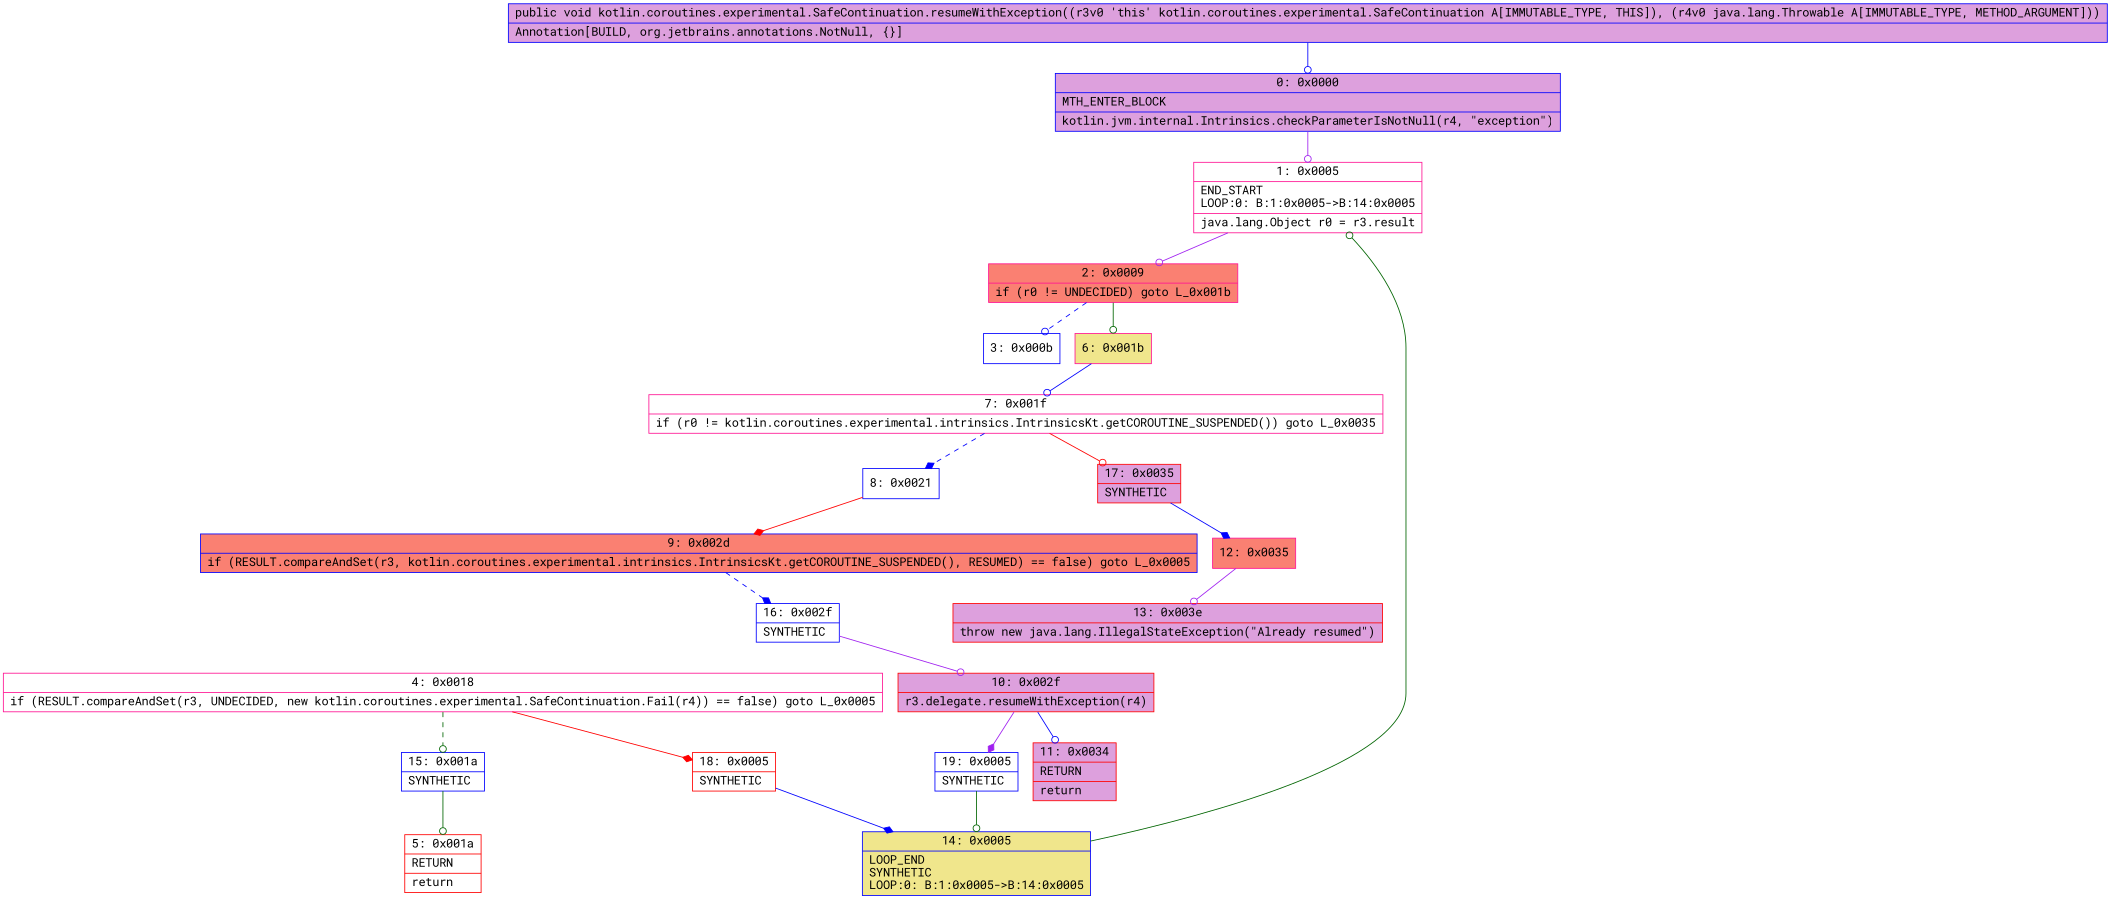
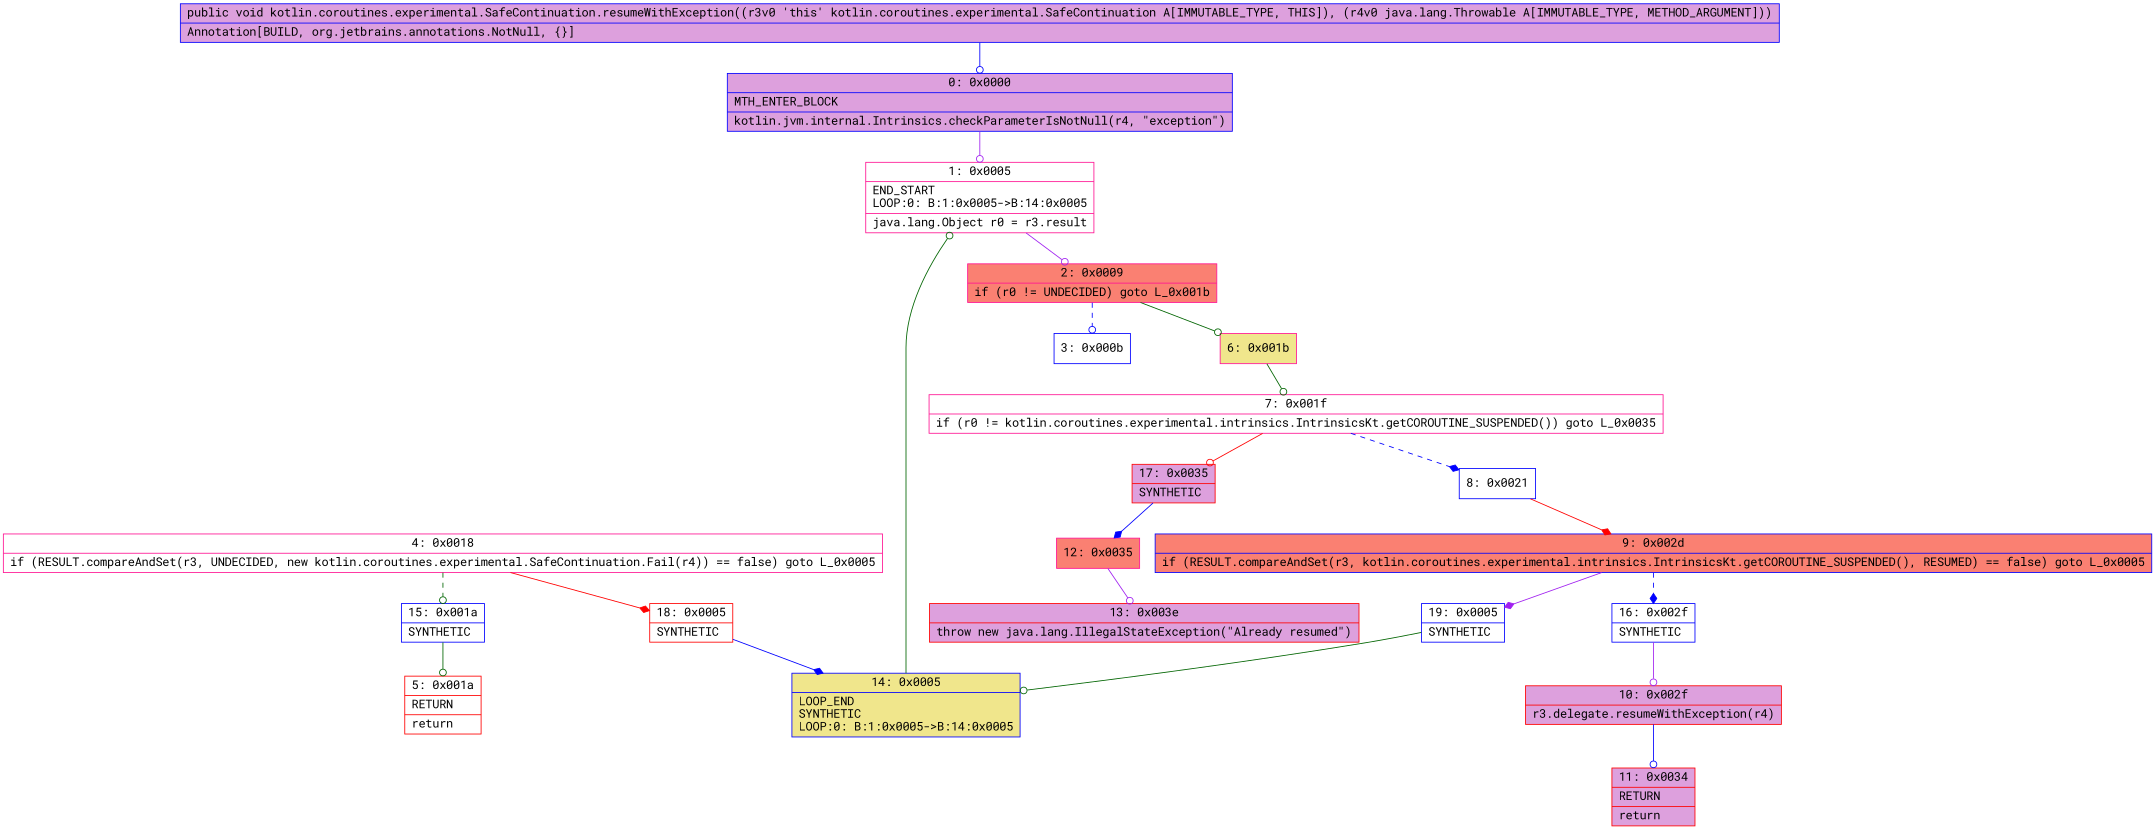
edge "6: 0x001b" -> "7: 0x001f": color blue -> darkgreen
edge "10: 0x002f" -> "19: 0x0005": now "9: 0x002d" -> "19: 0x0005"
